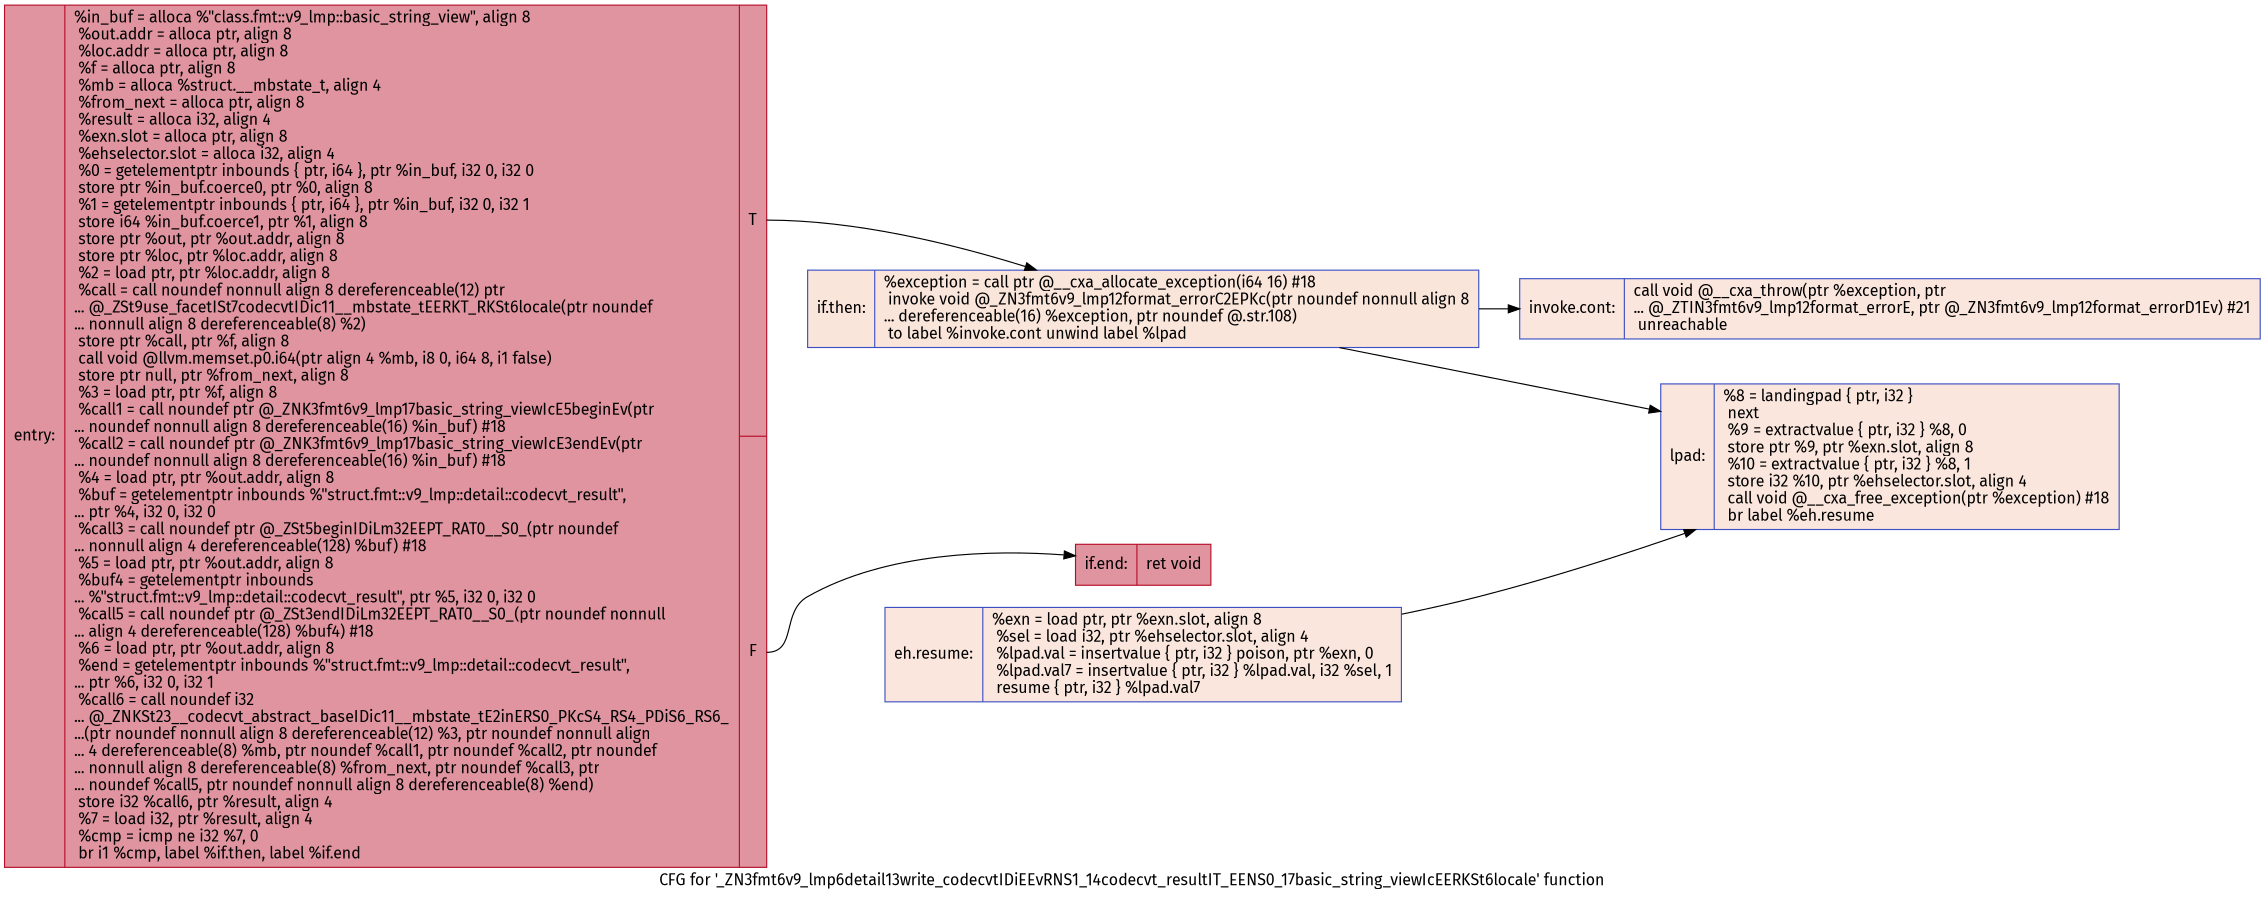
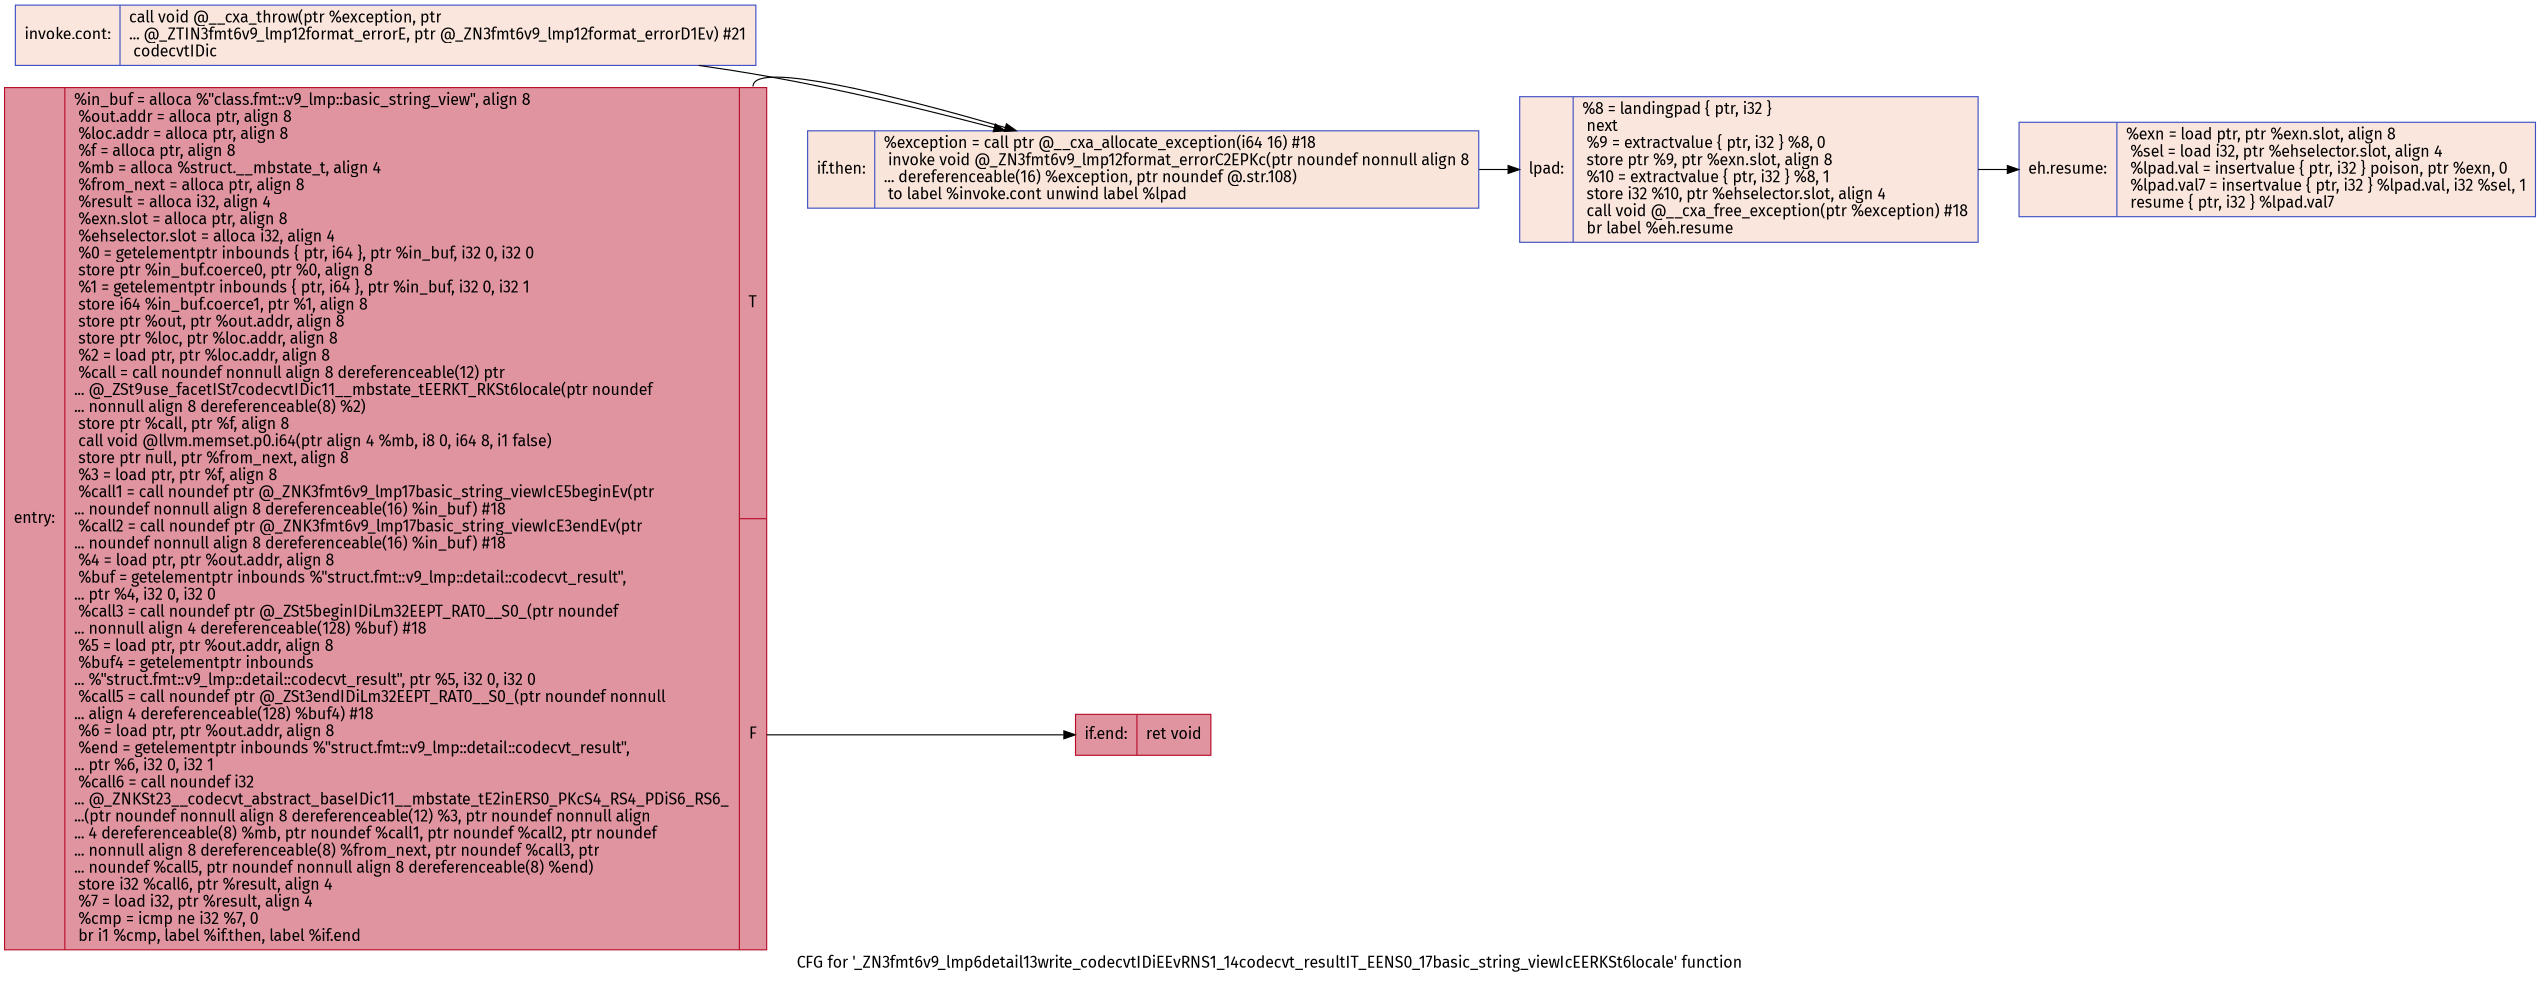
edge "if.then:" -> "invoke.cont:": reversed
node "invoke.cont:": text "unreachable" -> "codecvtIDic"
edge "eh.resume:" -> "lpad:": reversed
